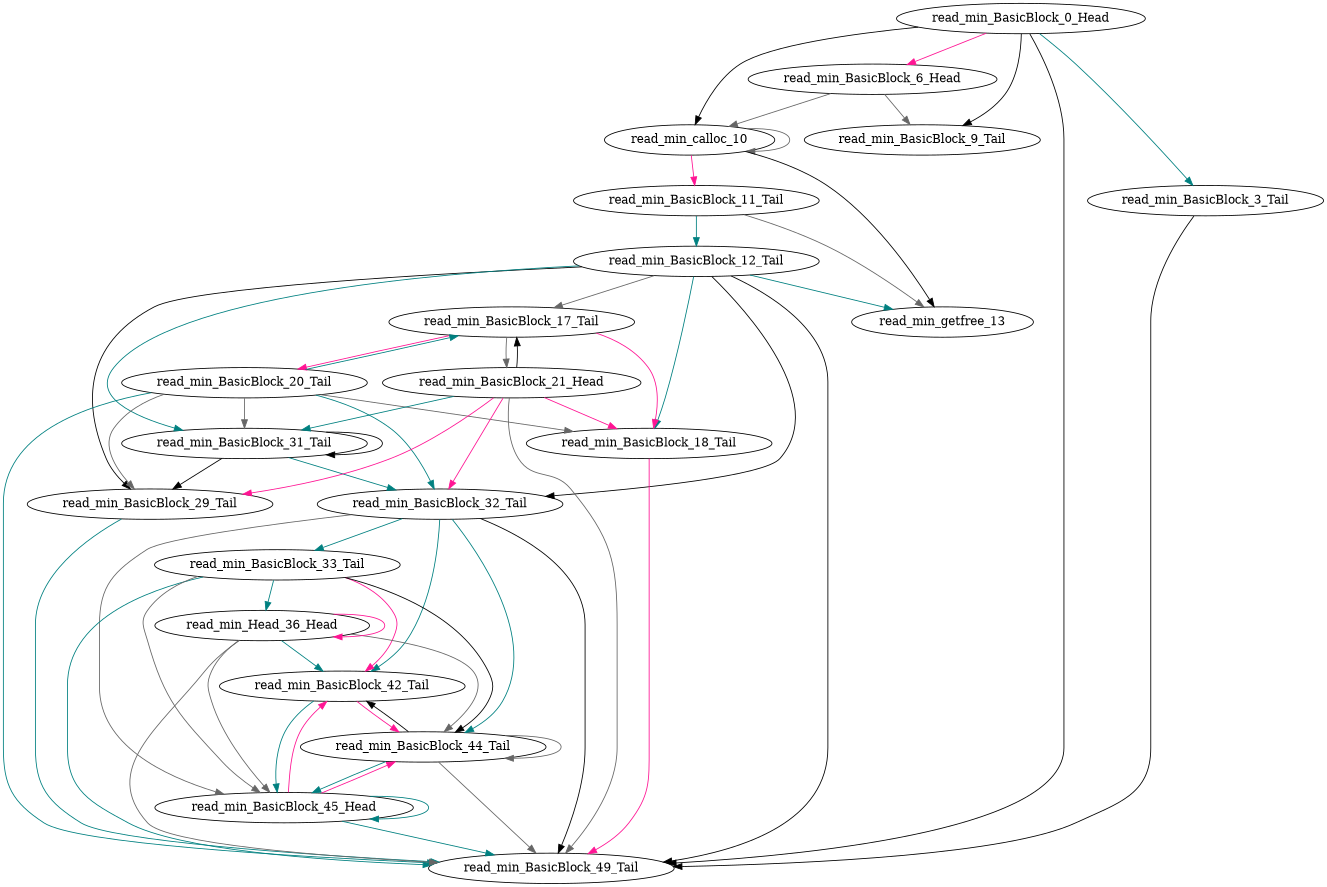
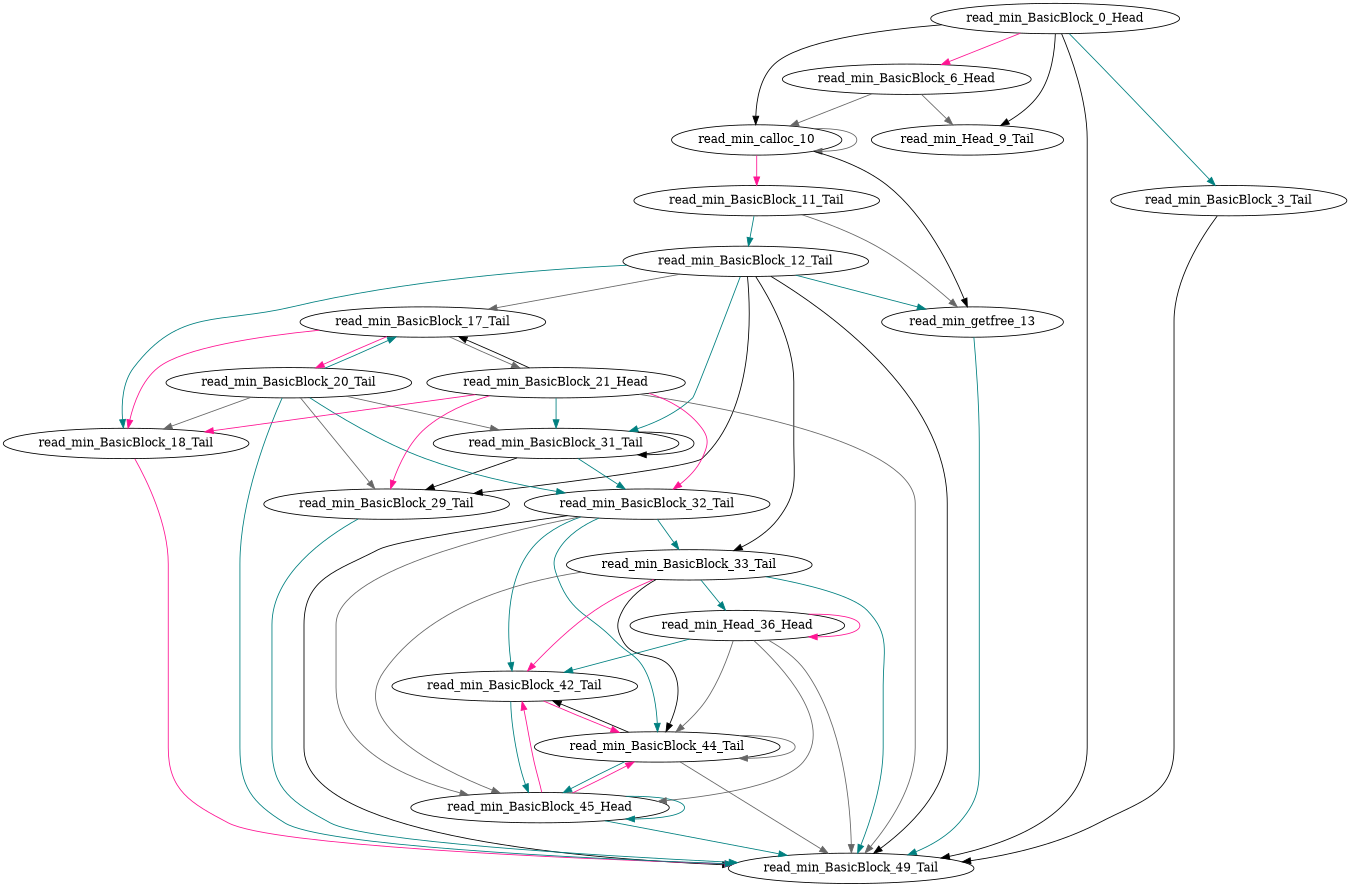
node "read_min_BasicBlock_9_Tail": label "read_min_BasicBlock_9_Tail" -> "read_min_Head_9_Tail"
edge "read_min_BasicBlock_12_Tail" -> "read_min_BasicBlock_32_Tail": now "read_min_BasicBlock_12_Tail" -> "read_min_BasicBlock_33_Tail"
edge "read_min_getfree_13" -> "read_min_BasicBlock_49_Tail": added
